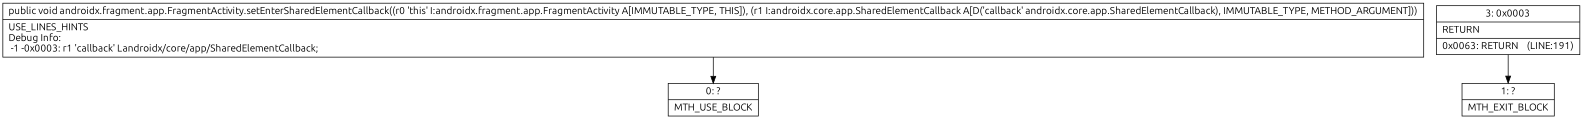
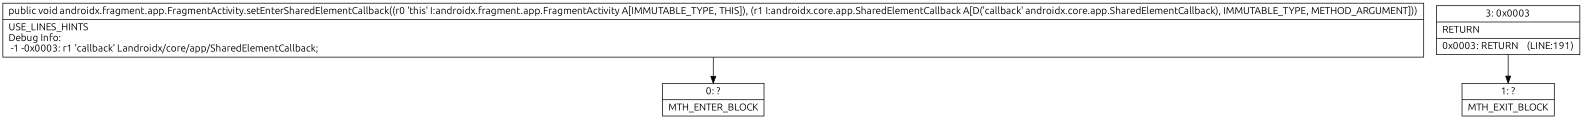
node "3: 0x0003": text "0x0063: RETURN    (LINE:191)" -> "0x0003: RETURN    (LINE:191)"
node "0: ?": text "MTH_USE_BLOCK" -> "MTH_ENTER_BLOCK"
